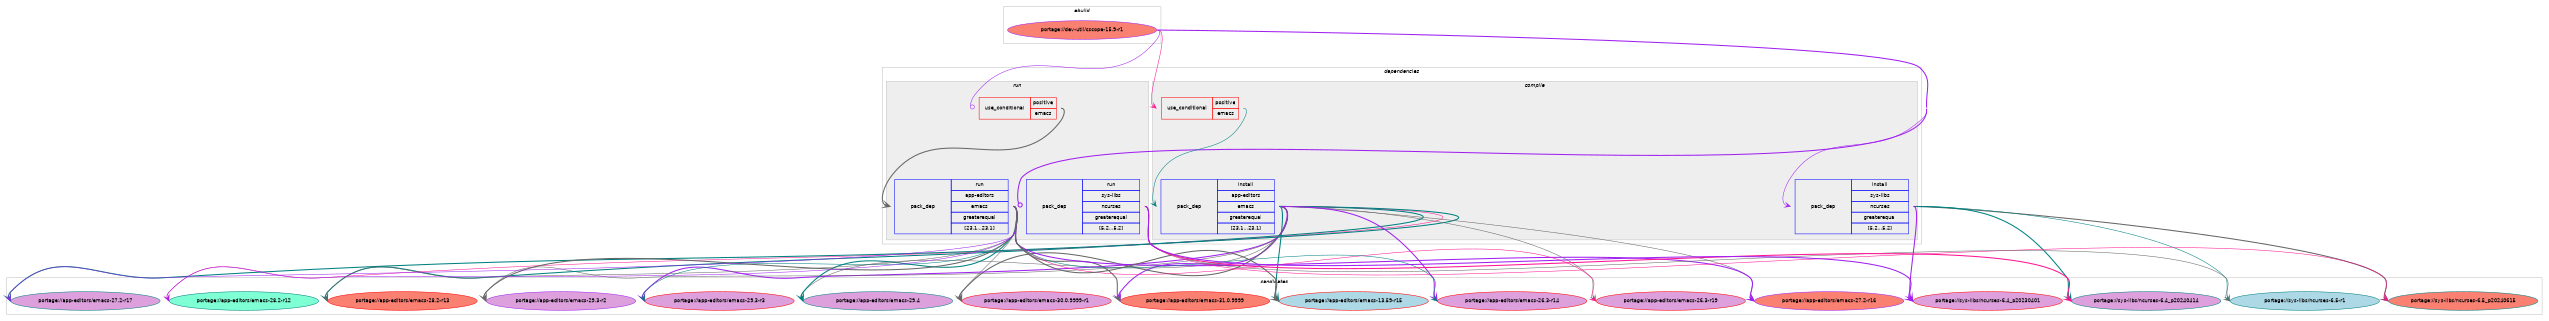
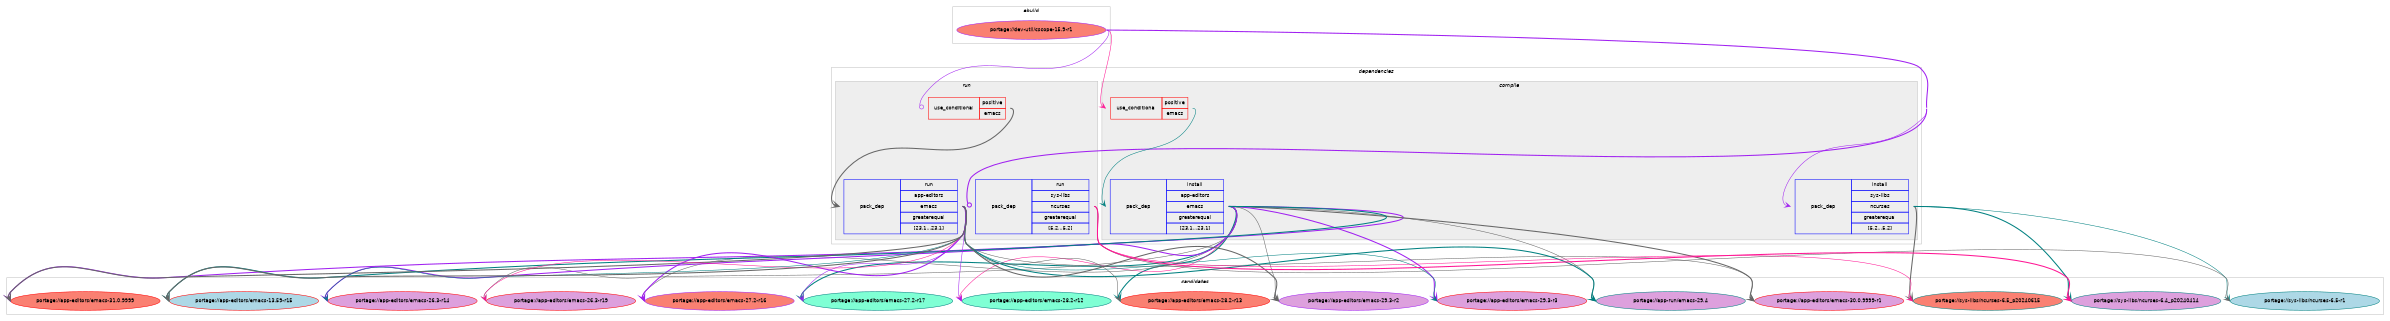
node "portage://app-editors/emacs-27.2-r17": fillcolor plum -> aquamarine
node "portage://app-editors/emacs-29.4": label "portage://app-editors/emacs-29.4" -> "portage://app-run/emacs-29.4"
node "portage://sys-libs/ncurses-6.4_p20230401": removed
